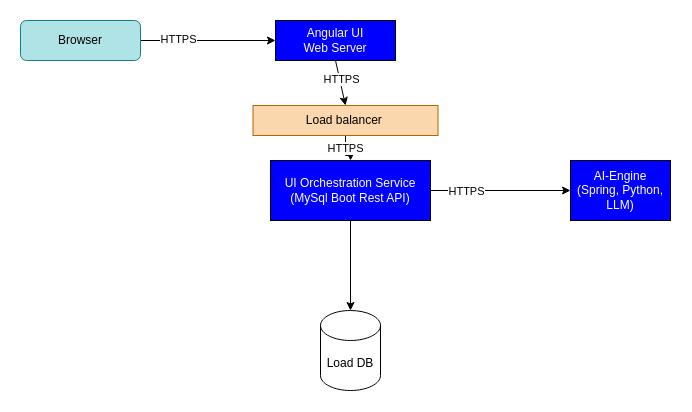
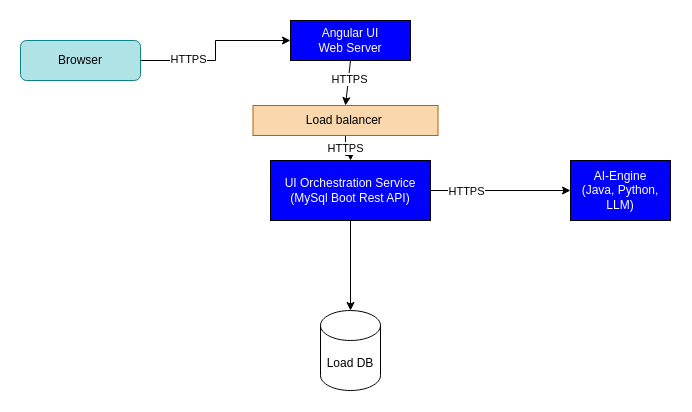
node "Browser": moved (81, 41) -> (81, 61)
node "Angular UI Web Server": moved (336, 41) -> (351, 41)
node "AI-Engine (Spring, Python, LLM)": label "AI-Engine (Spring, Python, LLM)" -> "AI-Engine (Java, Python, LLM)"
